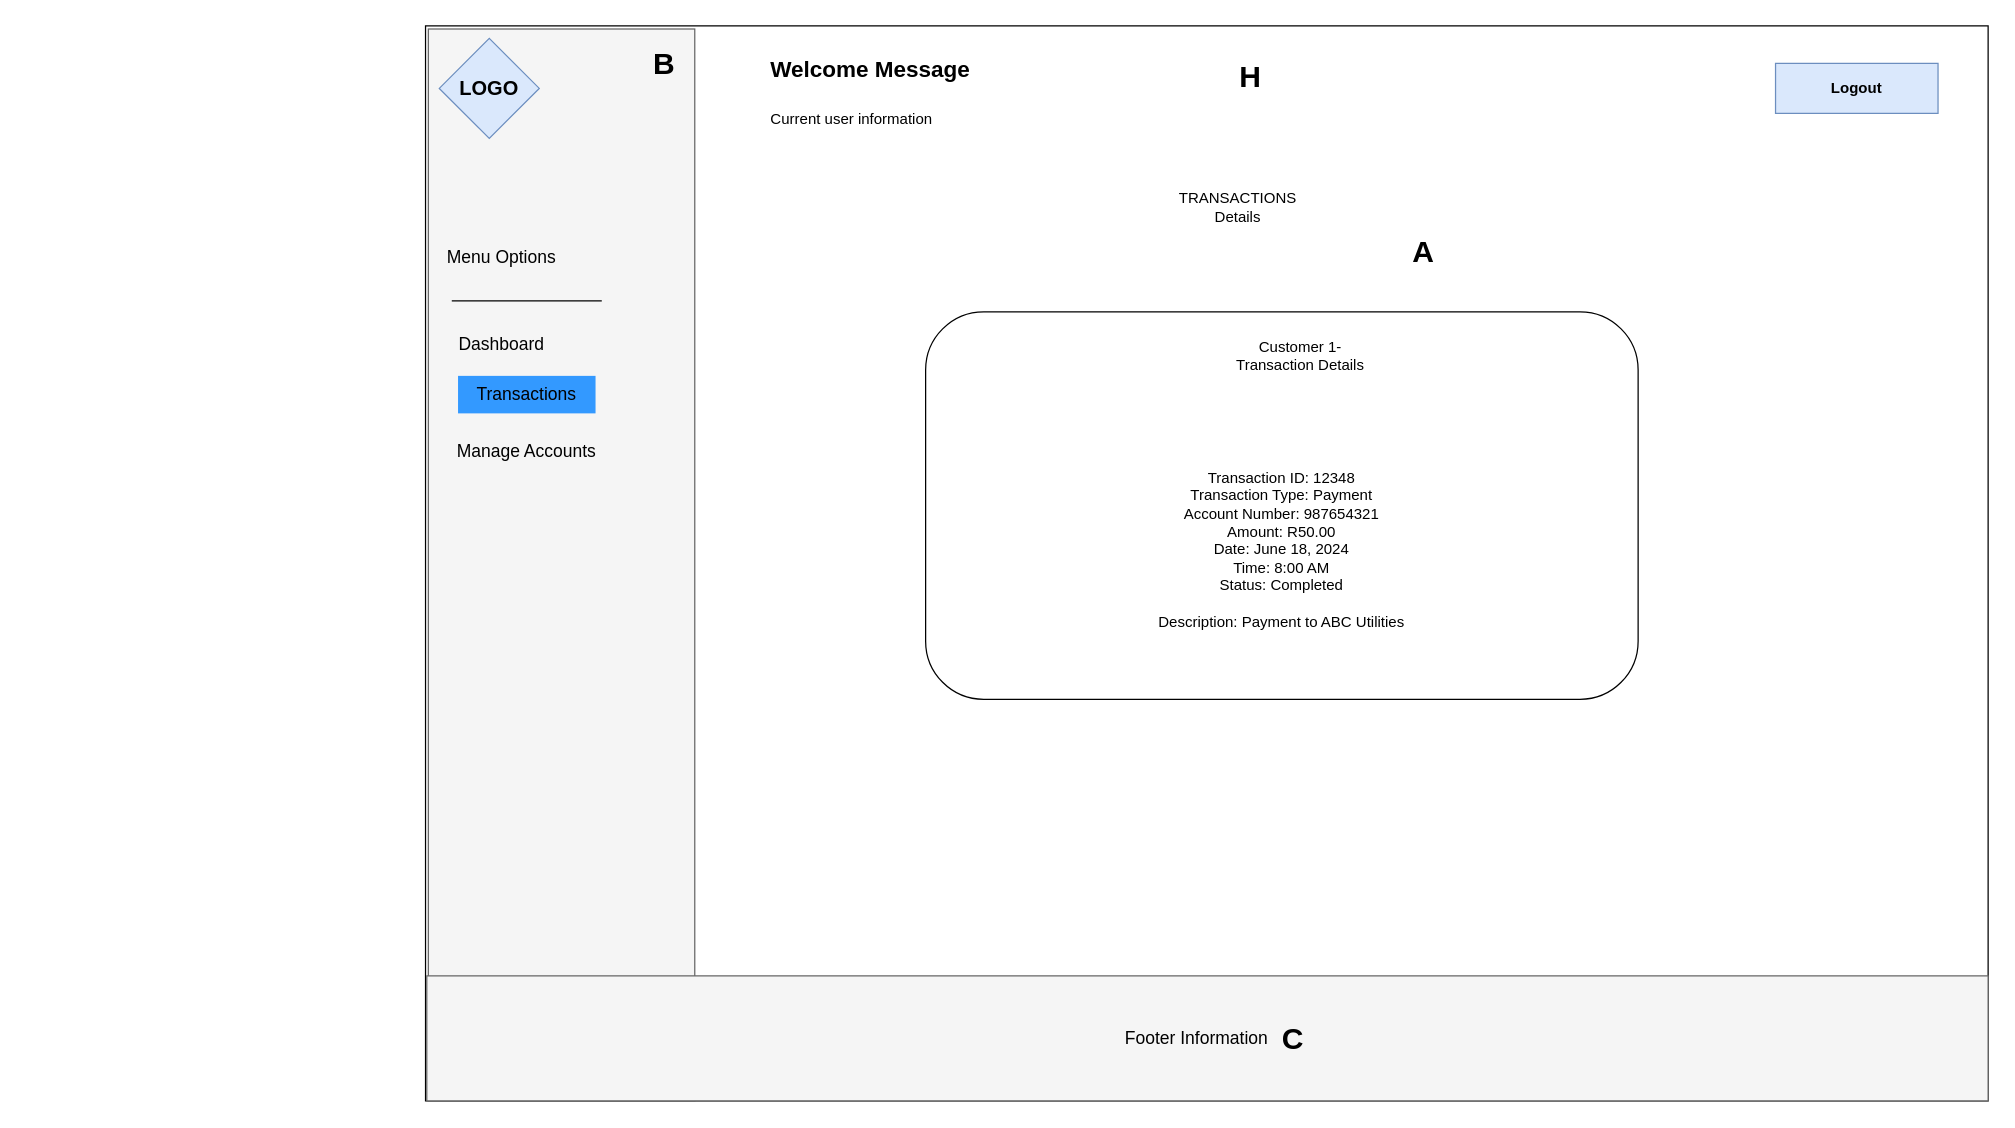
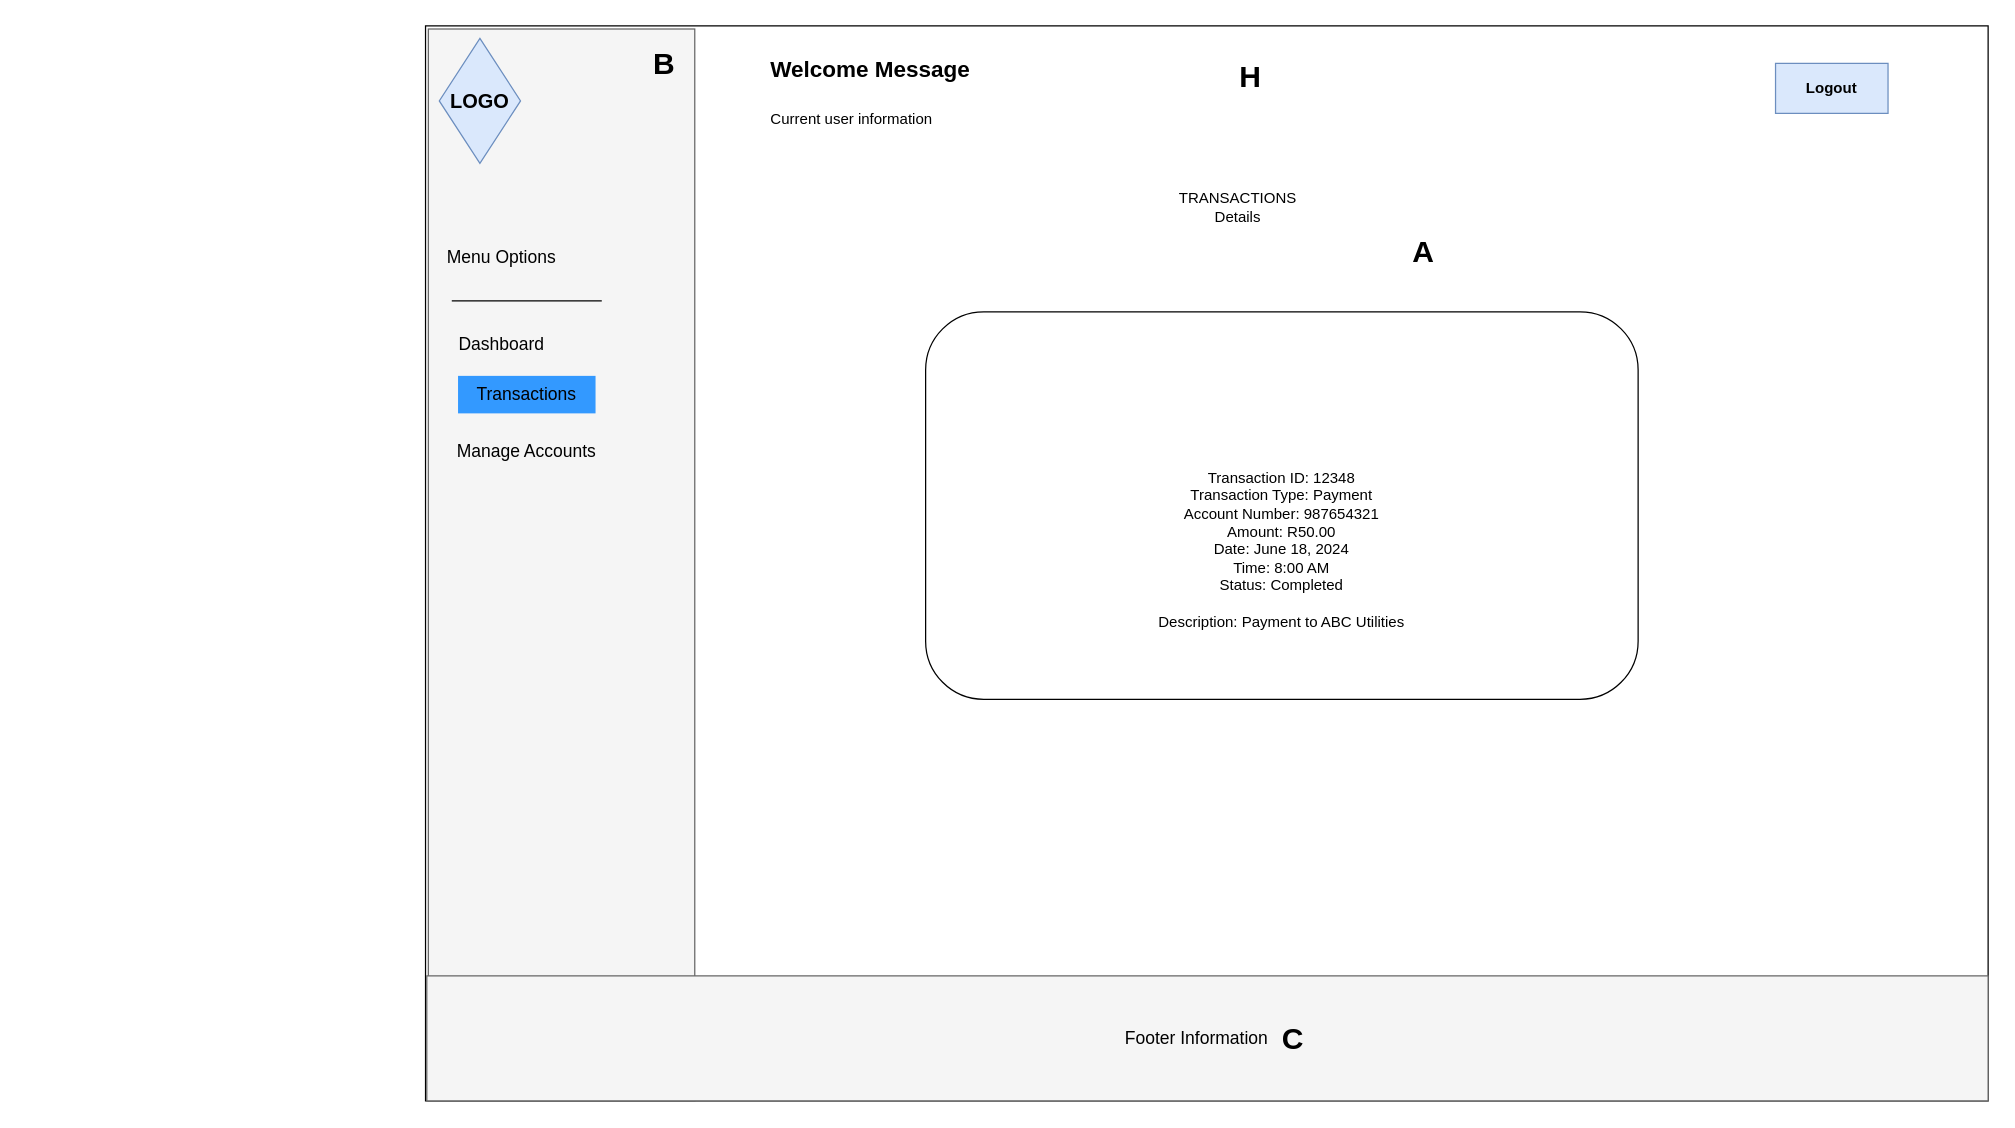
node "LOGO": size 100x100 -> 81x125
node "Logout": size 163x50 -> 113x50
node "Customer 1-Transaction Details": removed
